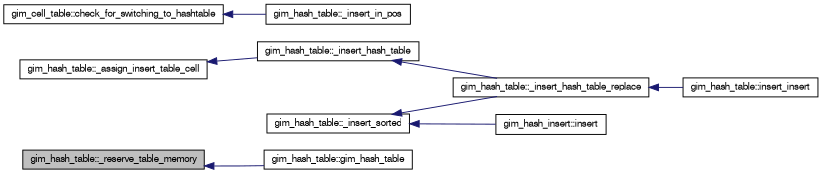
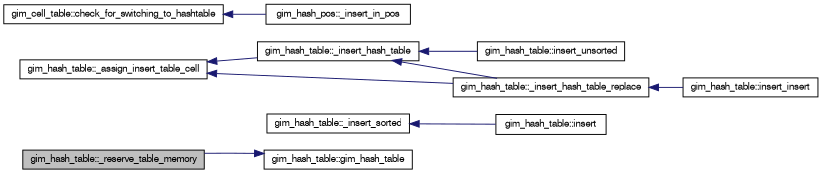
node "gim_hash_table::_insert_in_pos": label "gim_hash_table::_insert_in_pos" -> "gim_hash_pos::_insert_in_pos"
node "gim_hash_table::insert_unsorted": added
edge "gim_hash_table::_insert_hash_table_replace" -> "gim_hash_table::_insert_sorted": now "gim_hash_table::_insert_hash_table_replace" -> "gim_hash_table::_assign_insert_table_cell"
node "gim_hash_insert::insert": label "gim_hash_insert::insert" -> "gim_hash_table::insert"
edge "gim_hash_table::gim_hash_table" -> "gim_hash_table::_reserve_table_memory": reversed
